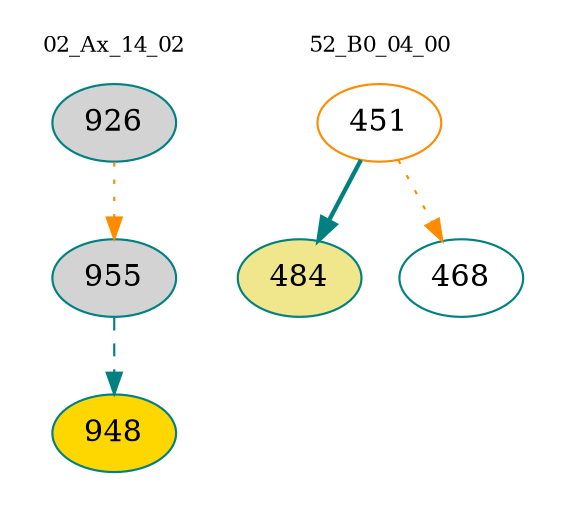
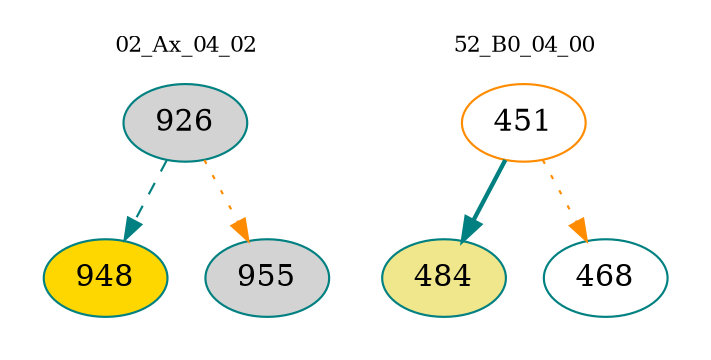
cluster "02_Ax_14_02": label "02_Ax_14_02" -> "02_Ax_04_02"
edge "955" -> "948": now "926" -> "948"
